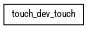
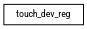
node "touch_dev_touch": label "touch_dev_touch" -> "touch_dev_reg"
